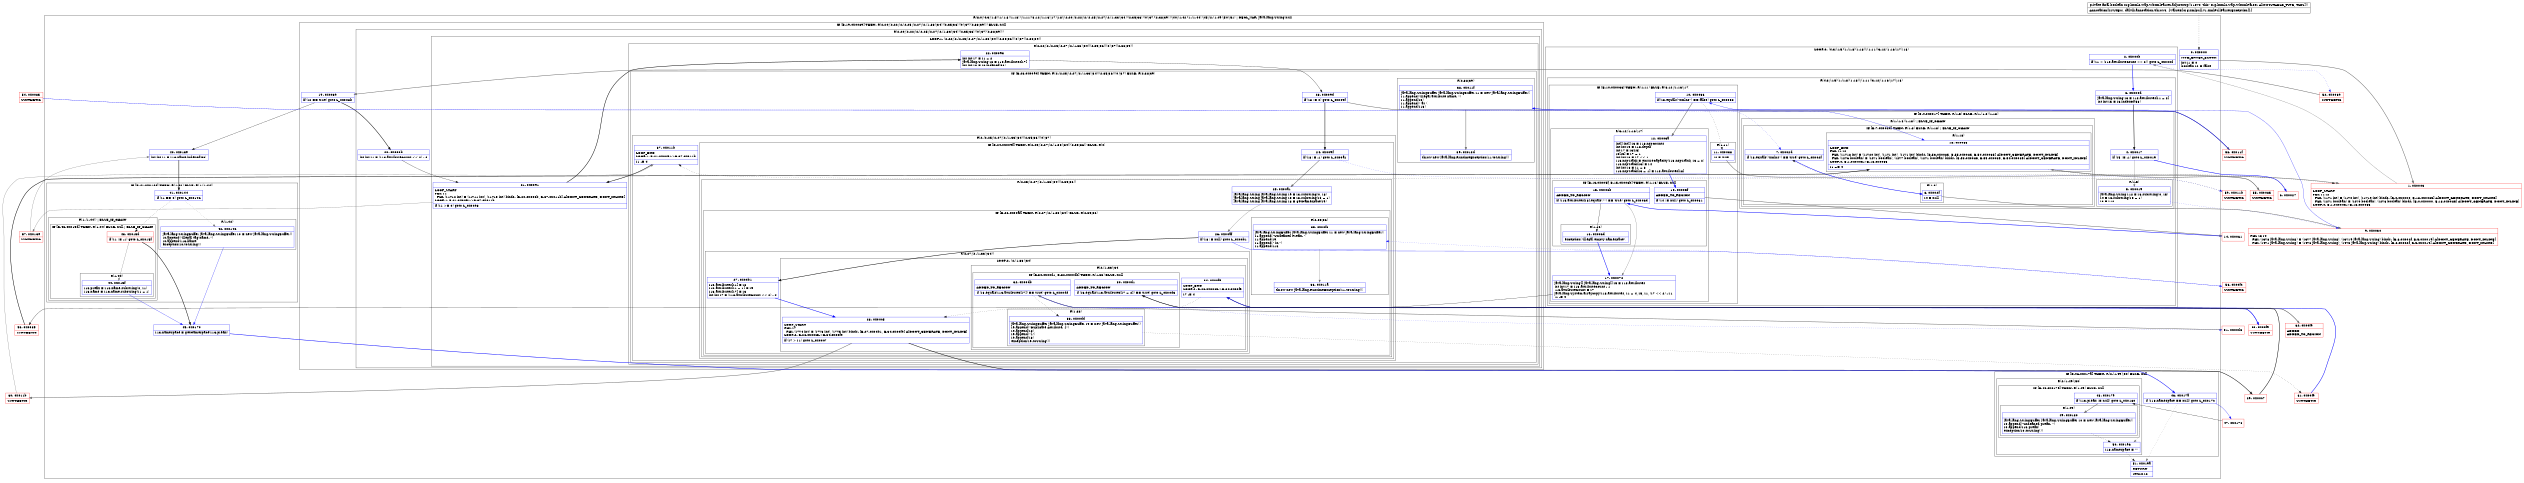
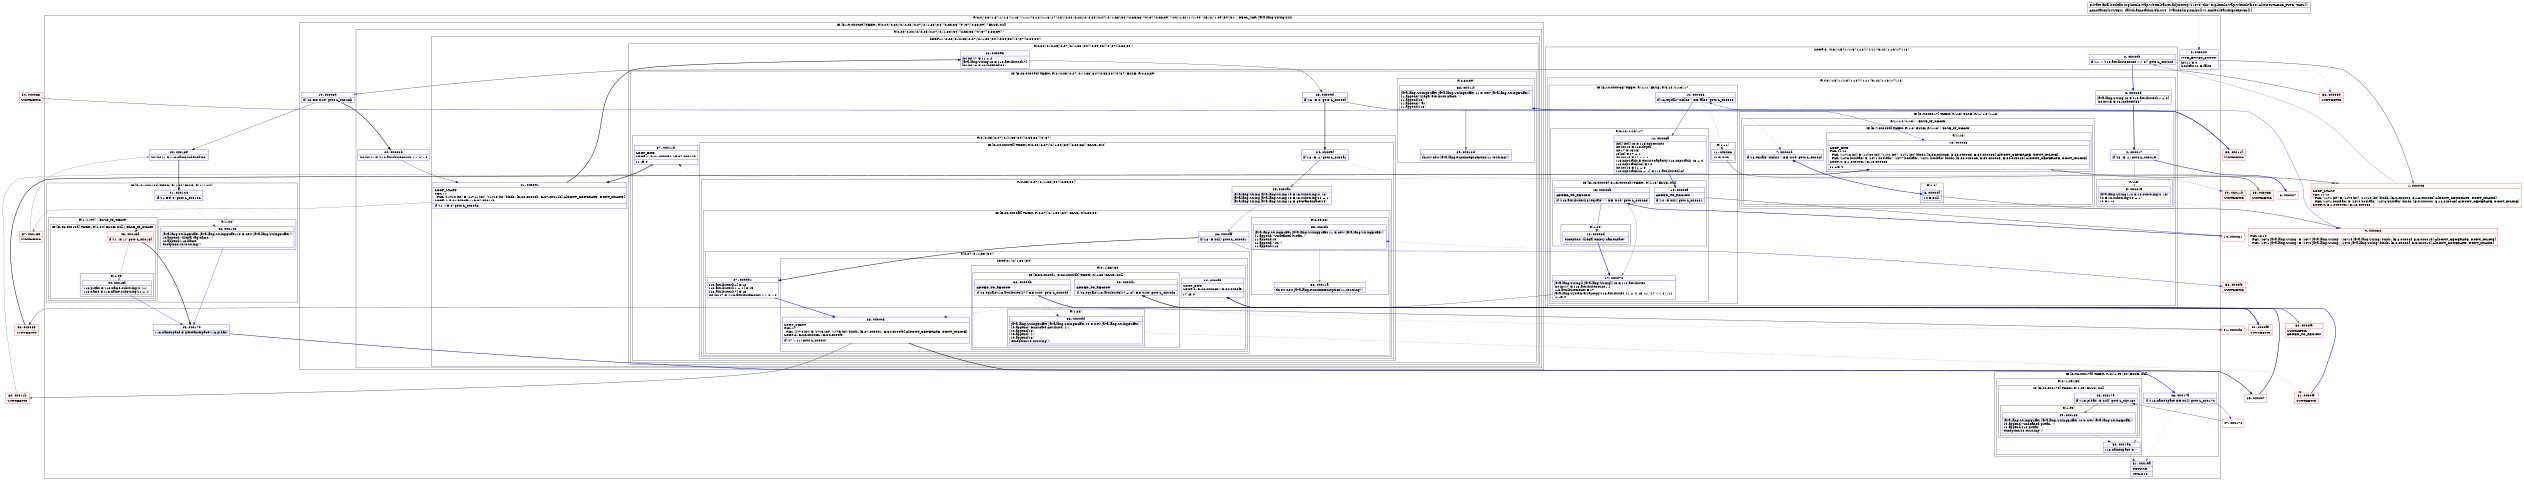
edge "41: 0x0144" -> "42: 0x0146": color gray40 -> blue
node "62: 0x00f9": text "ADDED" -> "SYNTHETIC"
